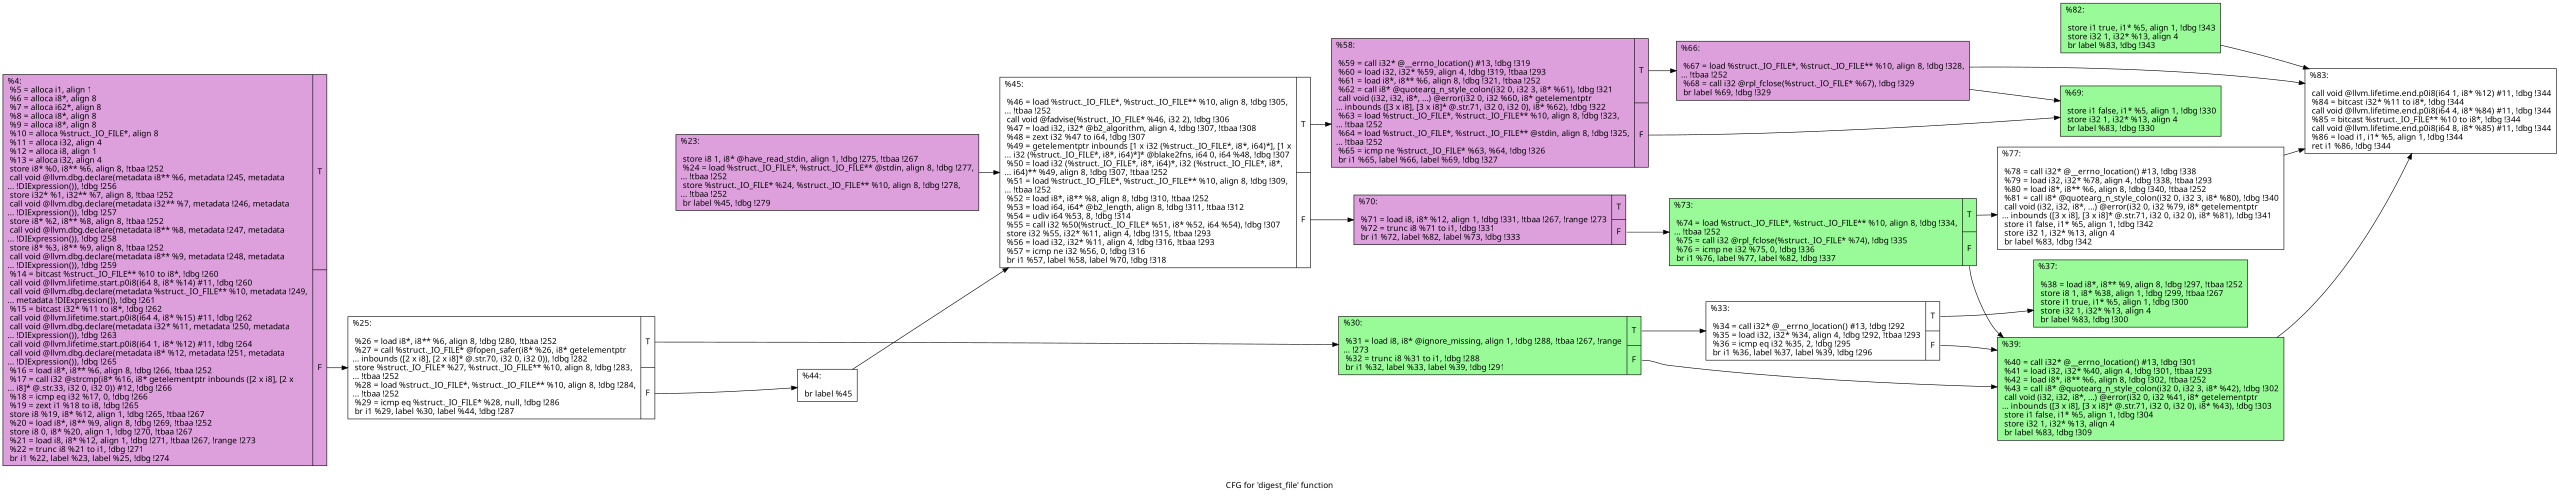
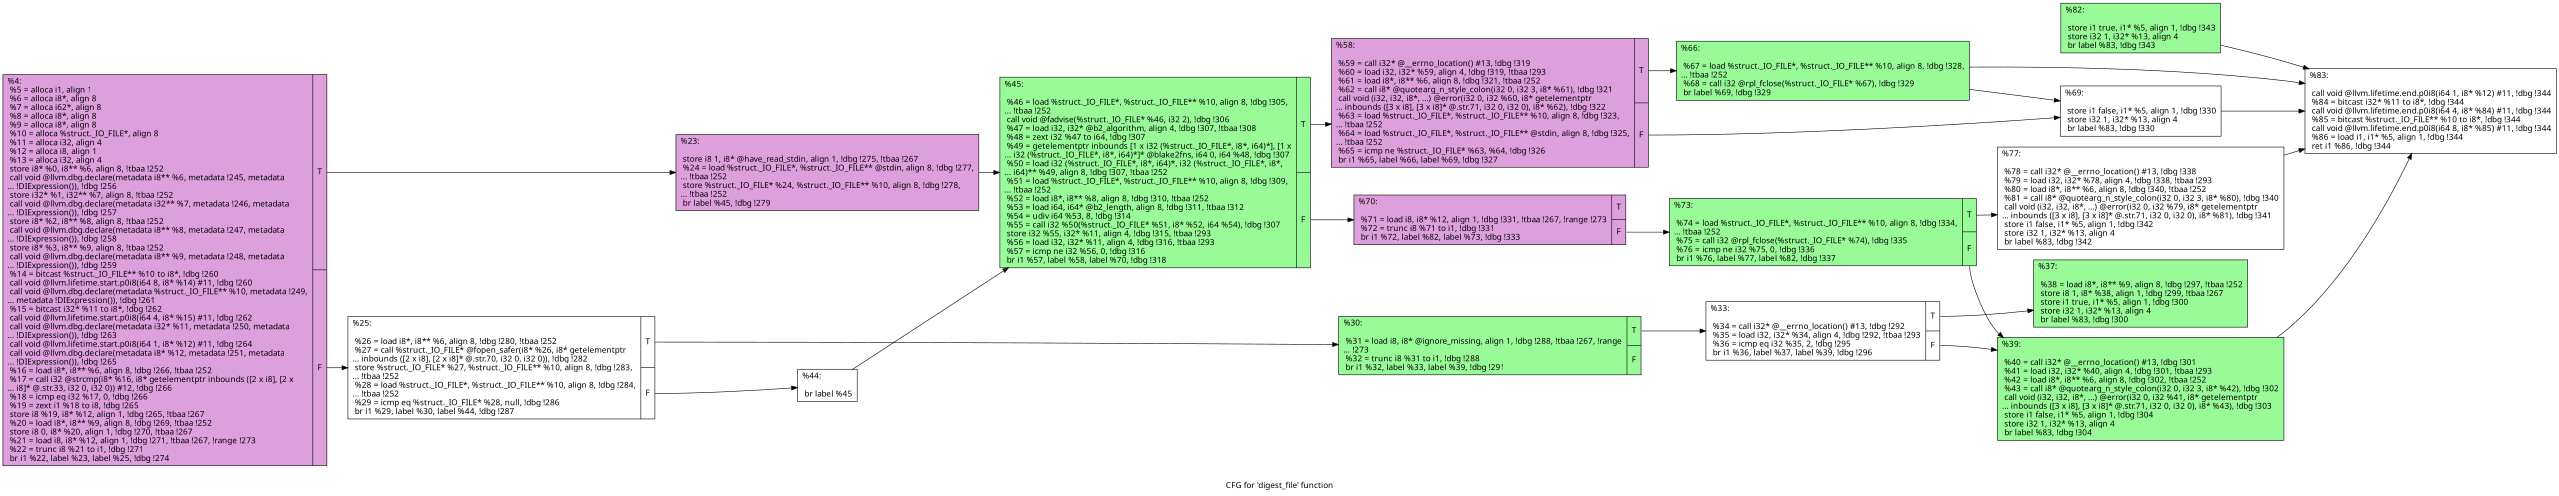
node "%66:": fillcolor plum -> palegreen
node "%69:": fillcolor palegreen -> white
edge "%69:" -> "%83:": added
edge "%4:" -> "%23:": added
node "%45:": fillcolor white -> palegreen
edge "%30:" -> "%39:": removed
node "%39:": text "br label %83, !dbg !309" -> "br label %83, !dbg !304"
